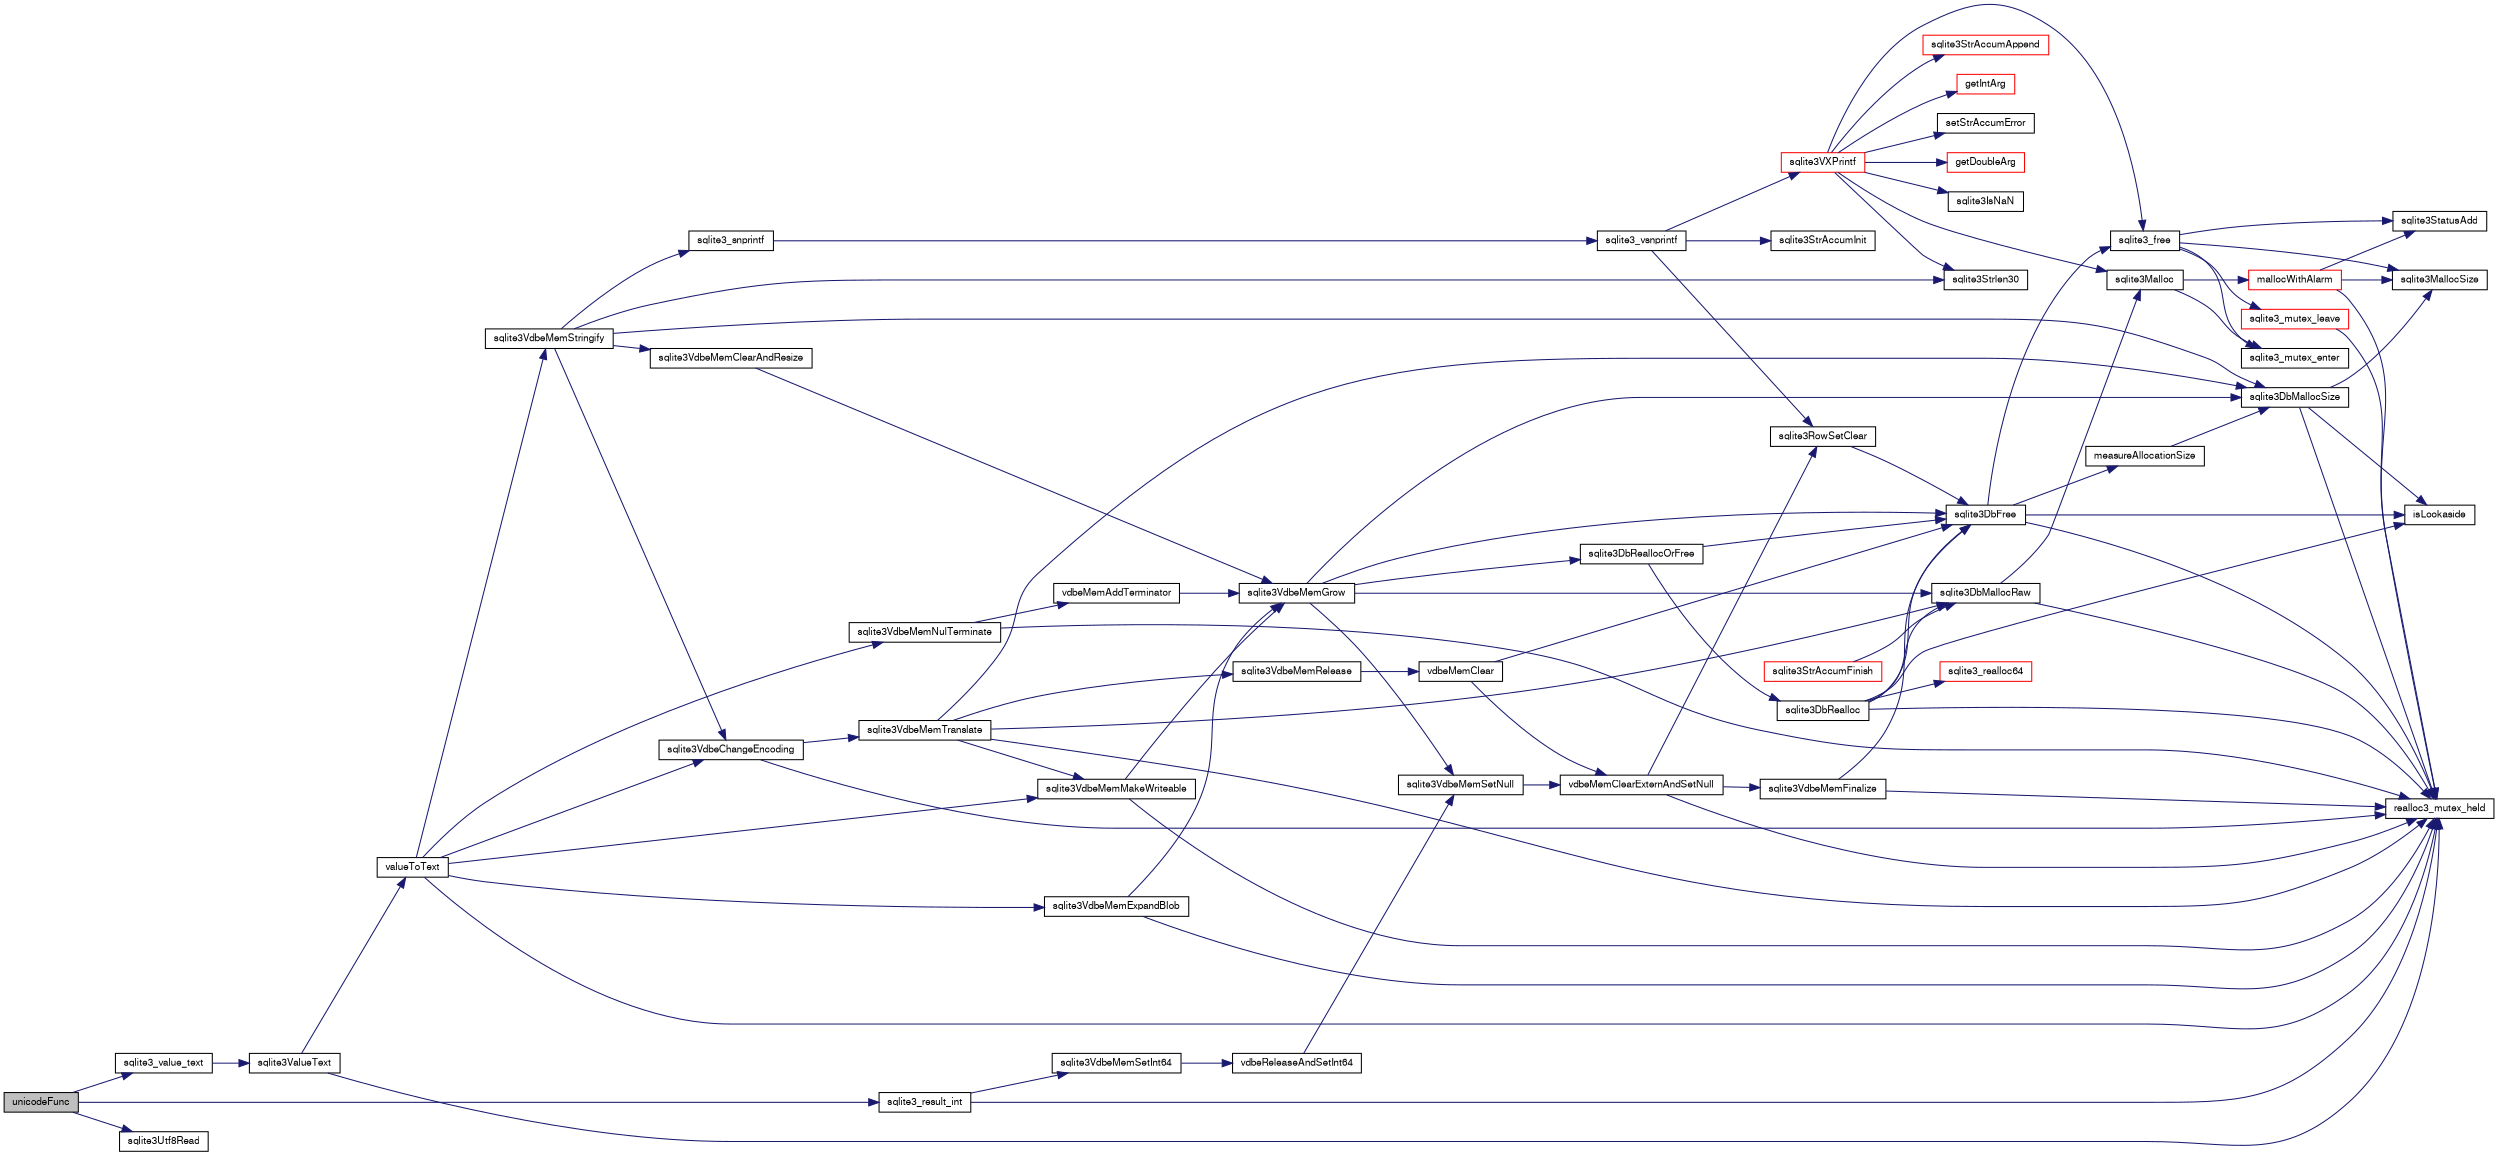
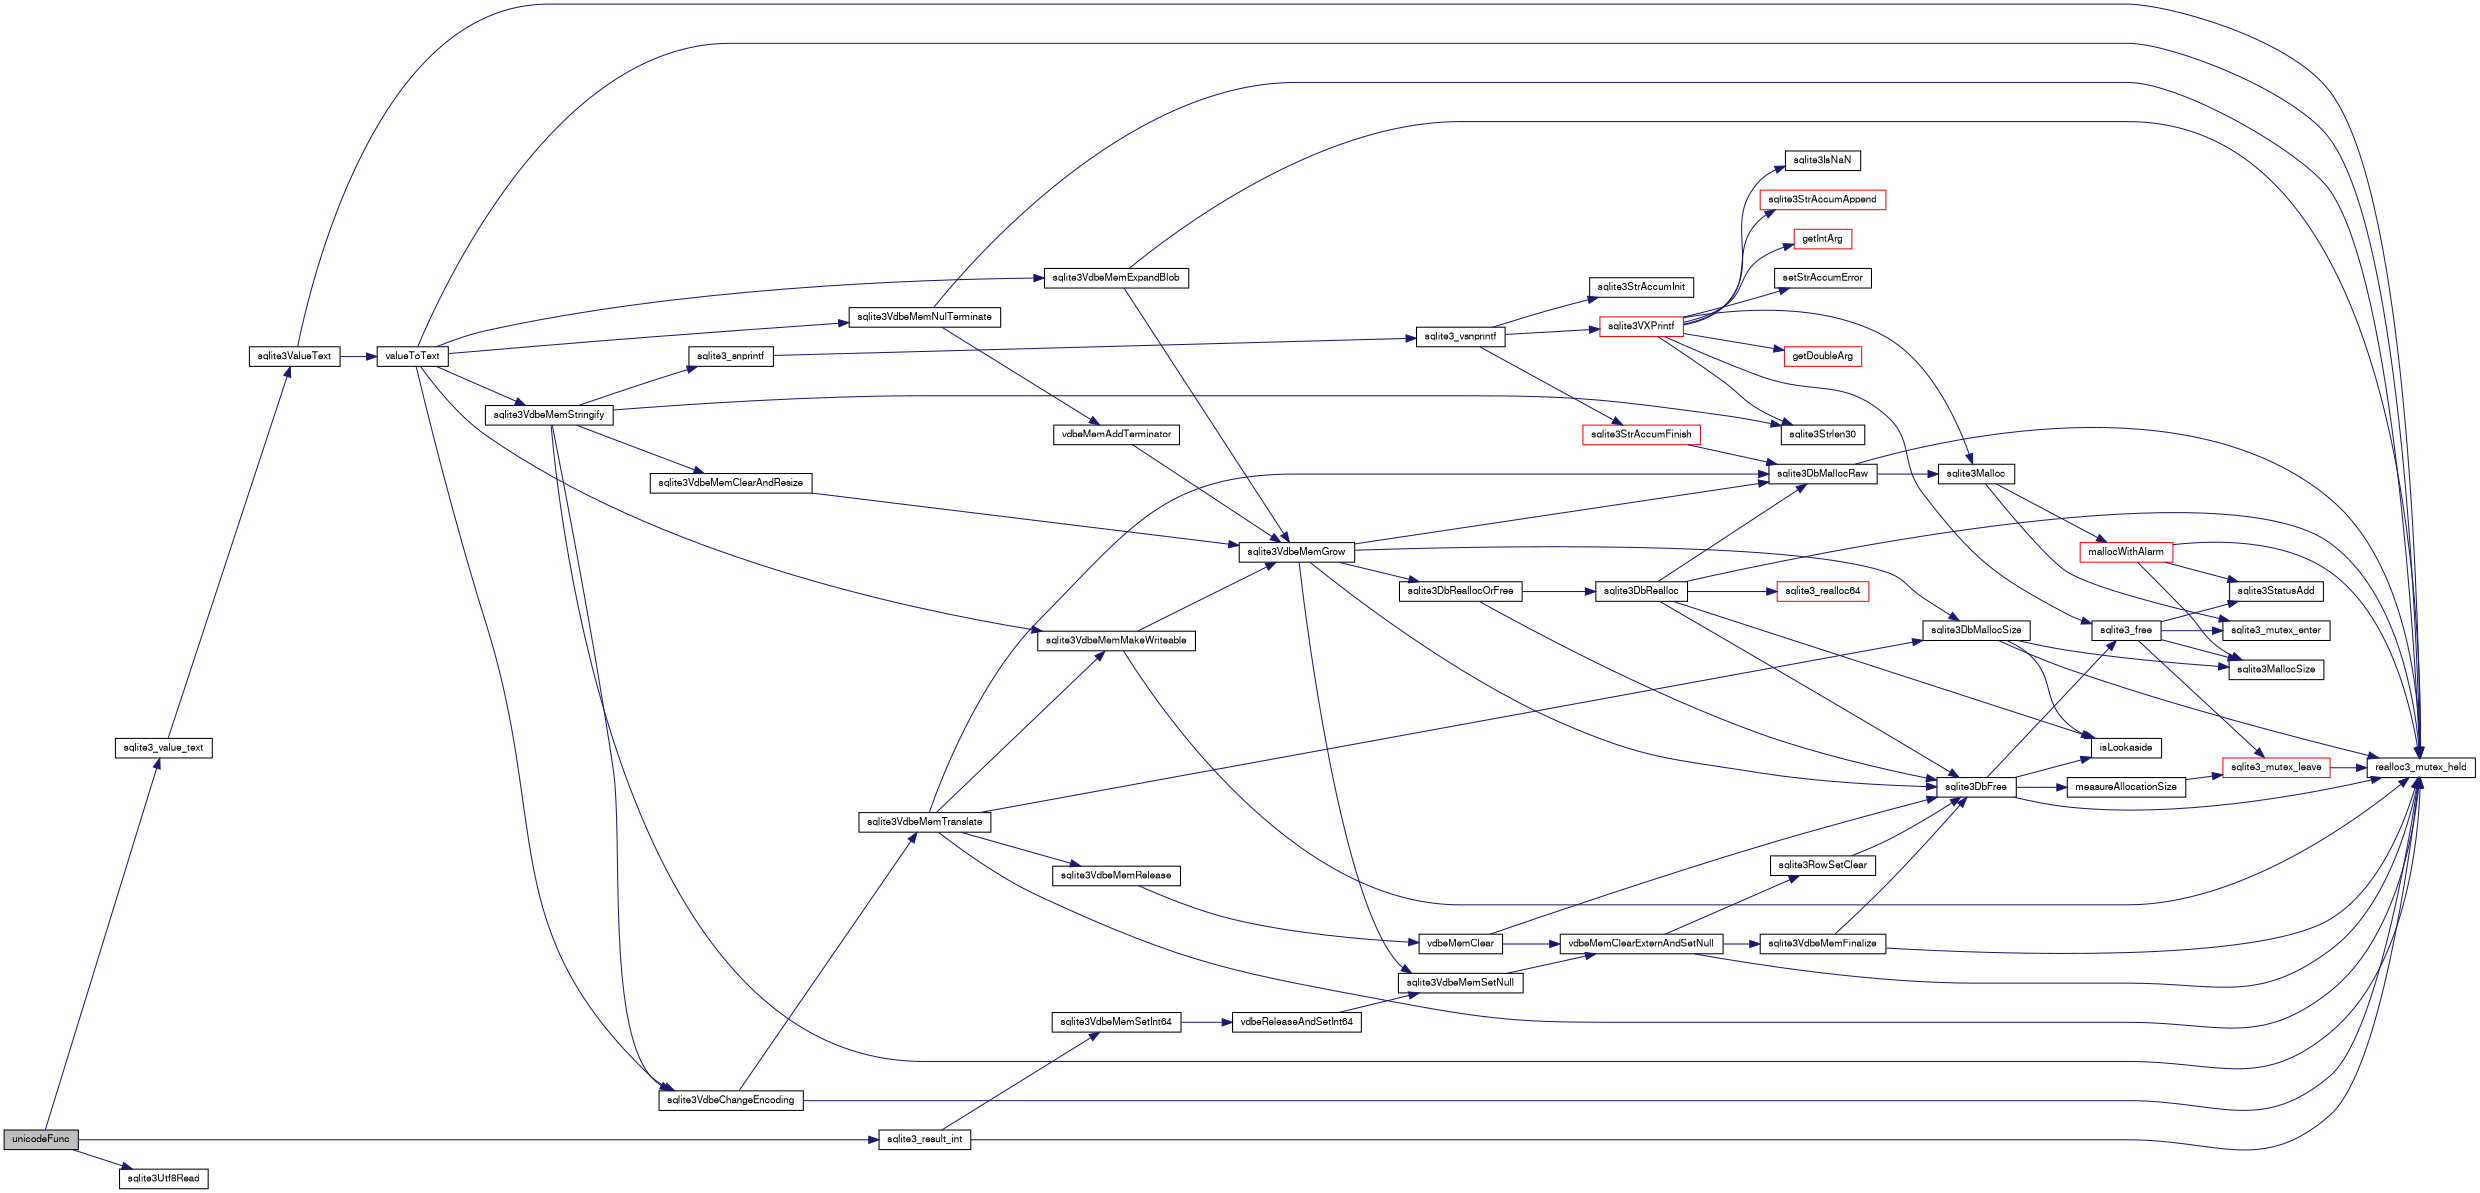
edge "sqlite3VdbeMemStringify" -> "sqlite3DbMallocSize": now "sqlite3VdbeMemStringify" -> "realloc3_mutex_held"
edge "sqlite3_vsnprintf" -> "sqlite3RowSetClear": now "sqlite3_vsnprintf" -> "sqlite3StrAccumFinish"
edge "measureAllocationSize" -> "sqlite3DbMallocSize": now "measureAllocationSize" -> "sqlite3_mutex_leave"
